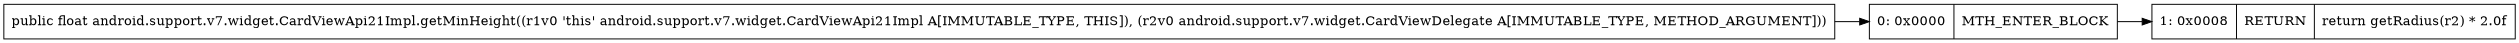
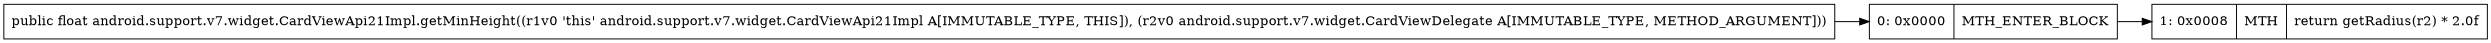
node "1: 0x0008": text "RETURN" -> "MTH"
